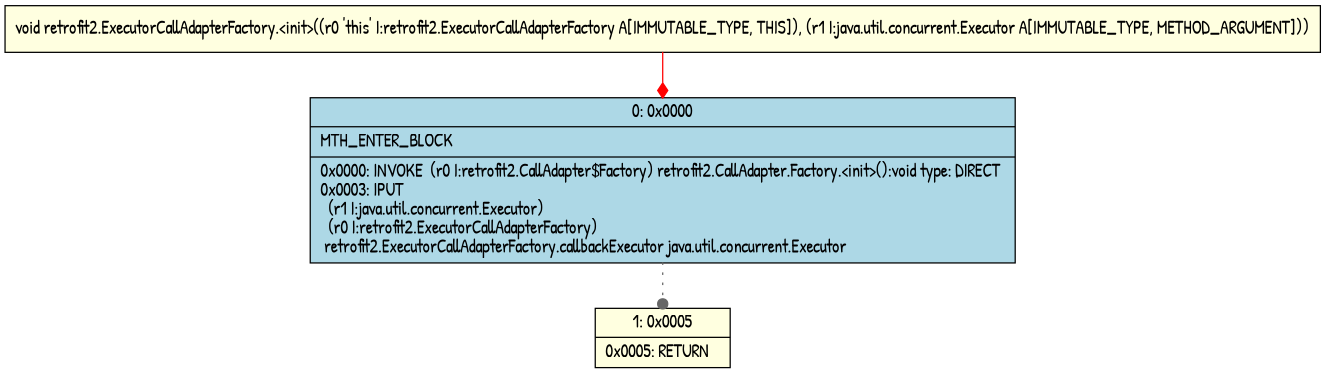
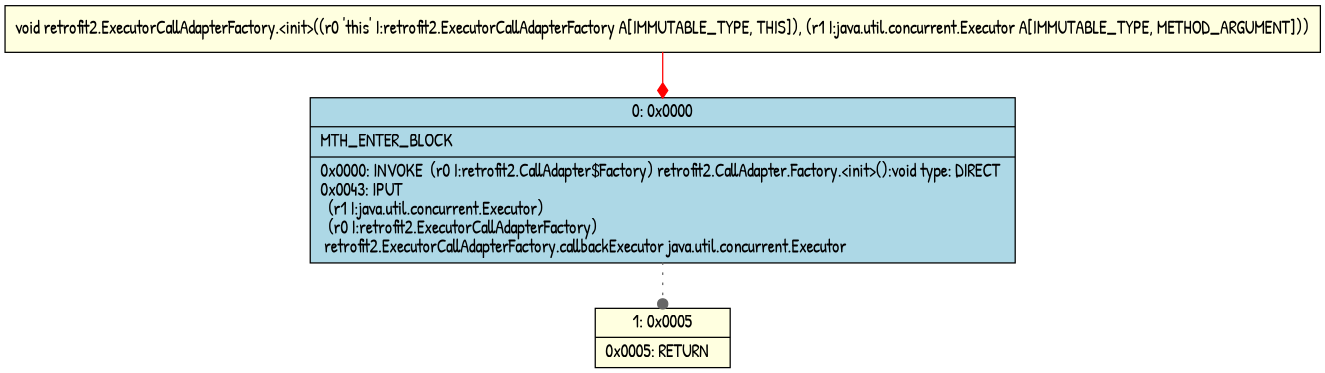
node "0: 0x0000": text "0x0003: IPUT" -> "0x0043: IPUT"
